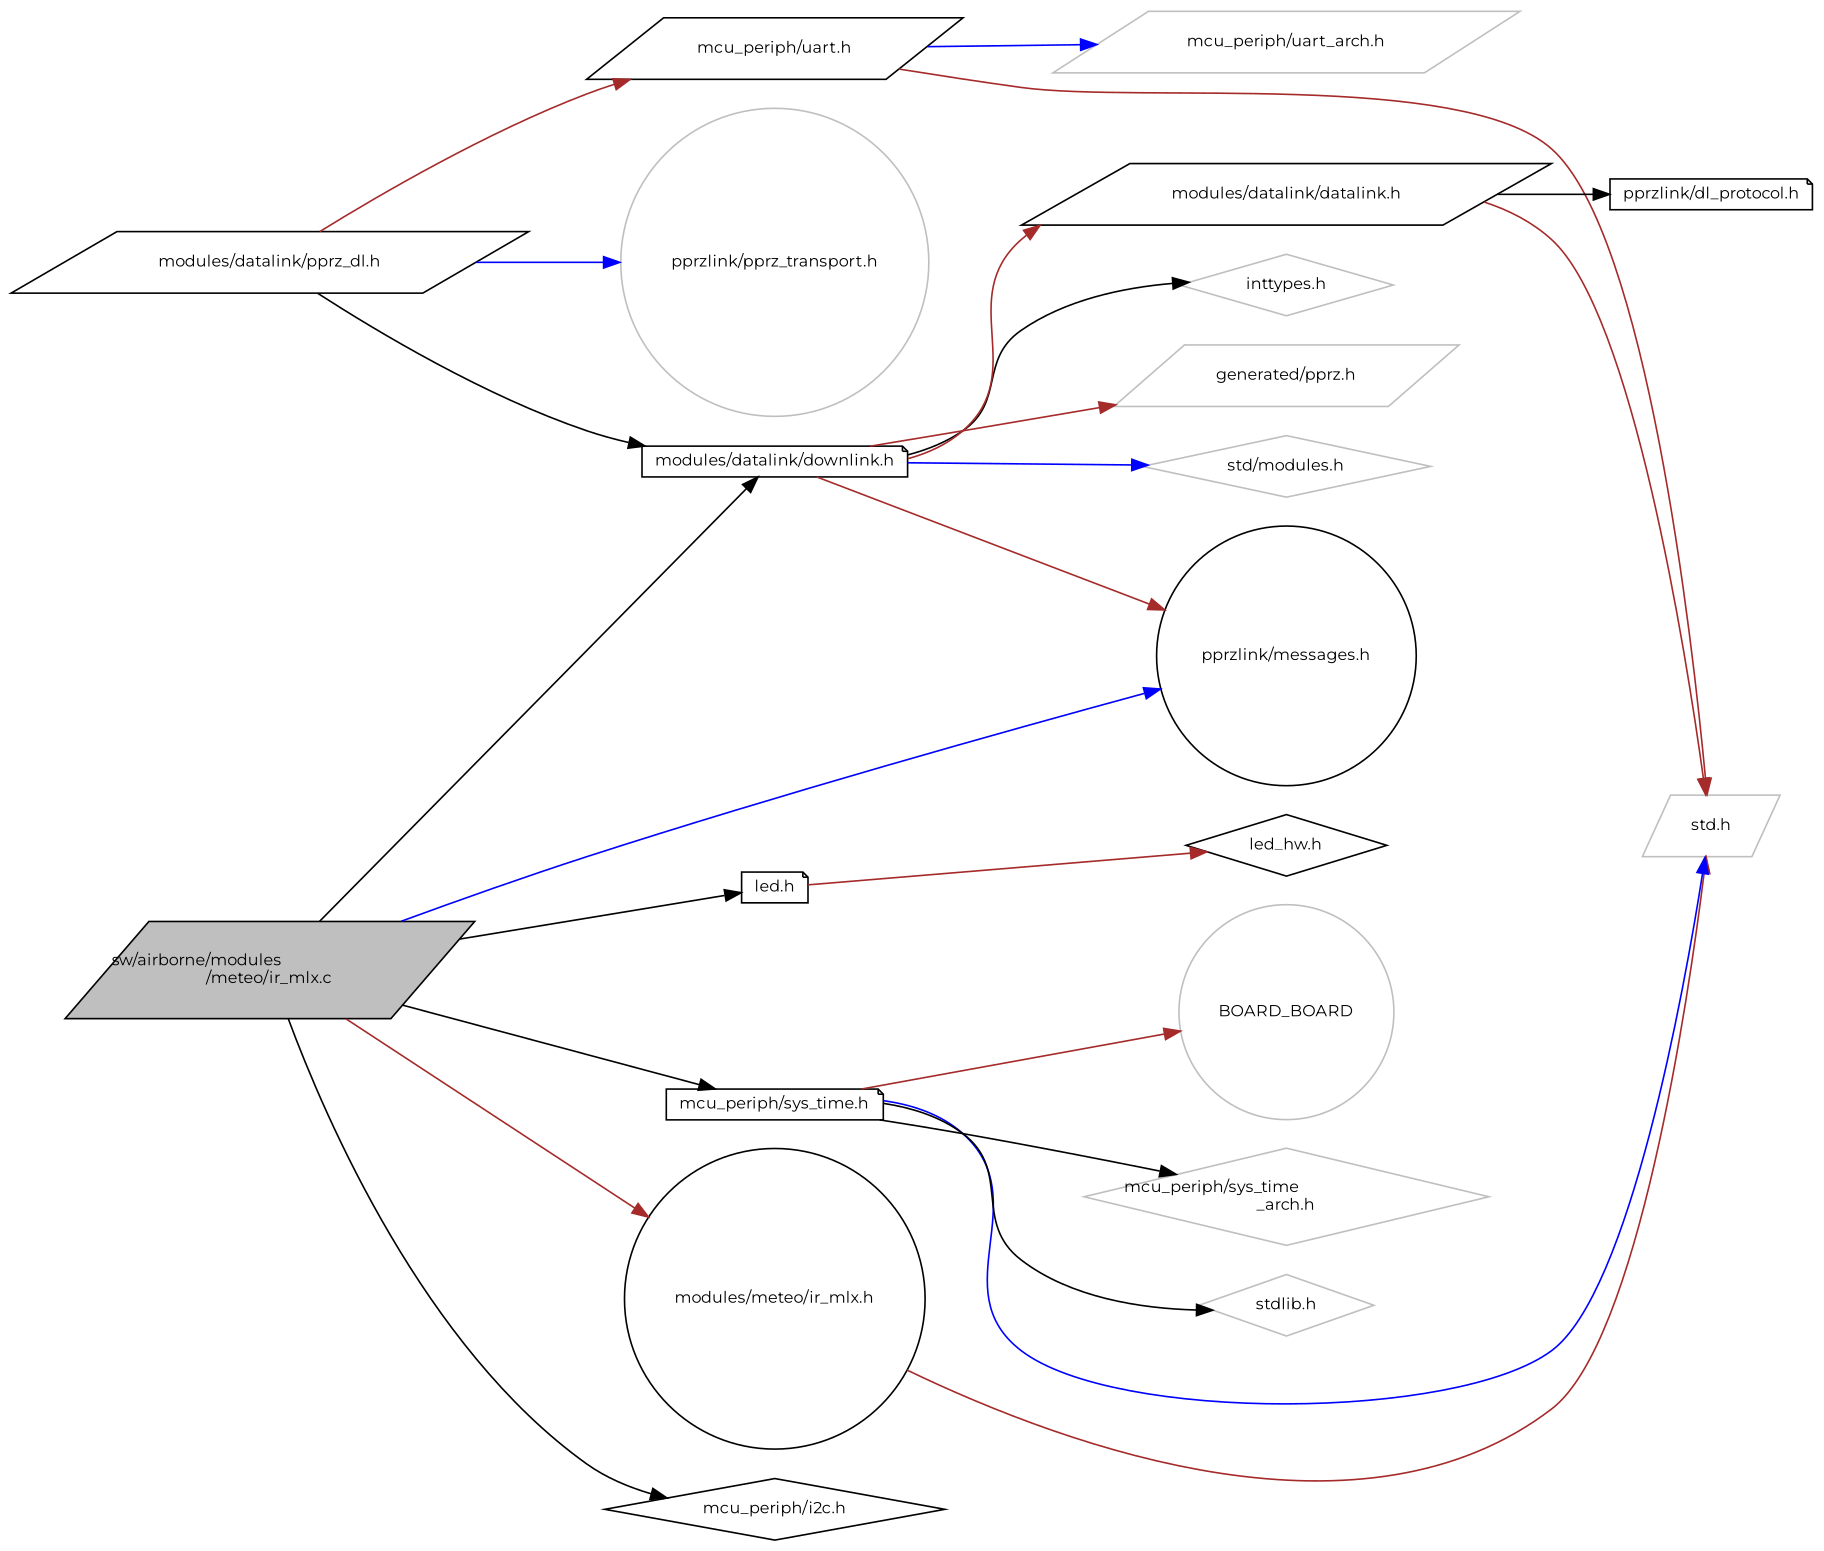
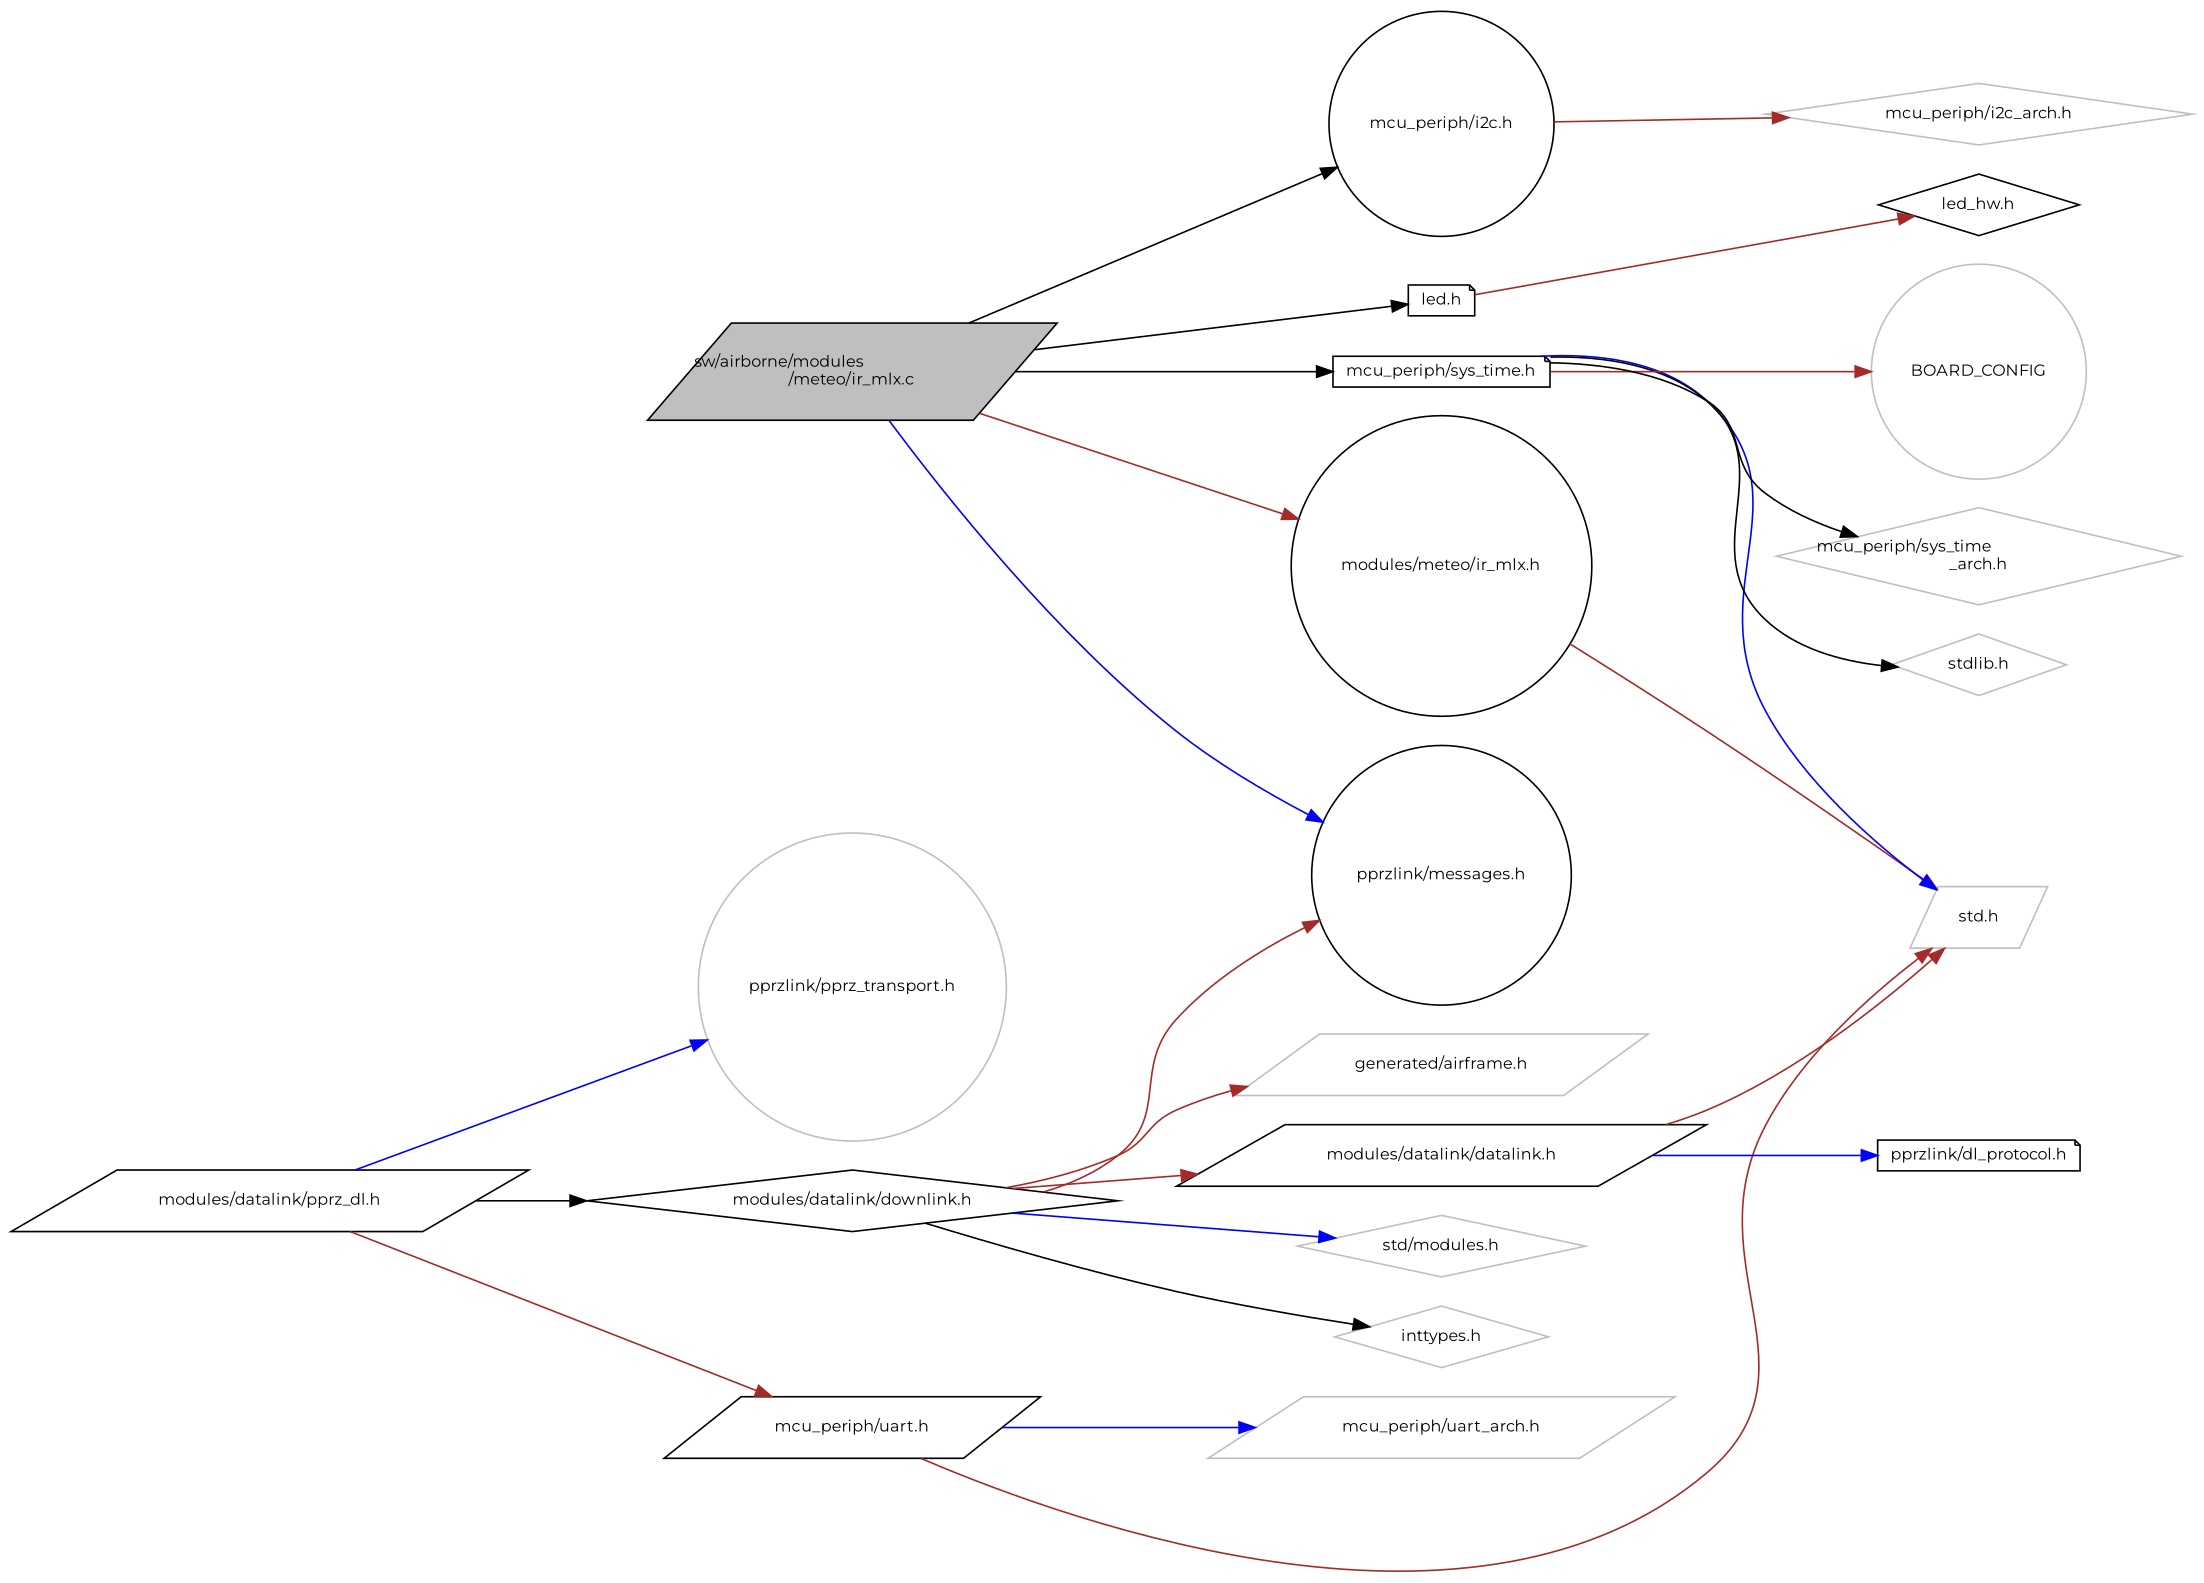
node "mcu_periph/i2c_arch.h": added
edge "modules/datalink/datalink.h" -> "pprzlink/dl_protocol.h": color black -> blue
node "generated/pprz.h": label "generated/pprz.h" -> "generated/airframe.h"
node "modules/datalink/downlink.h": shape note -> diamond
edge "sw/airborne/modules /meteo/ir_mlx.c" -> "modules/datalink/downlink.h": removed
node "BOARD_BOARD": label "BOARD_BOARD" -> "BOARD_CONFIG"
node "mcu_periph/i2c.h": shape diamond -> circle
